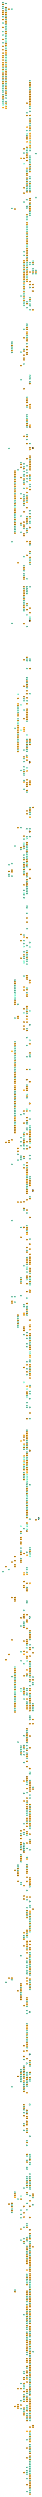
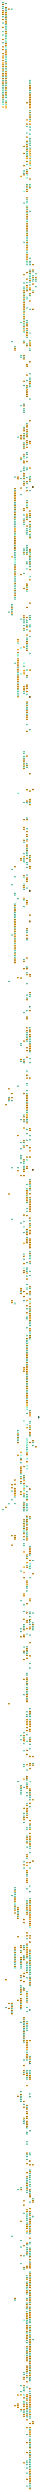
node "f2076": removed
node "f618": fillcolor aquamarine -> orange
